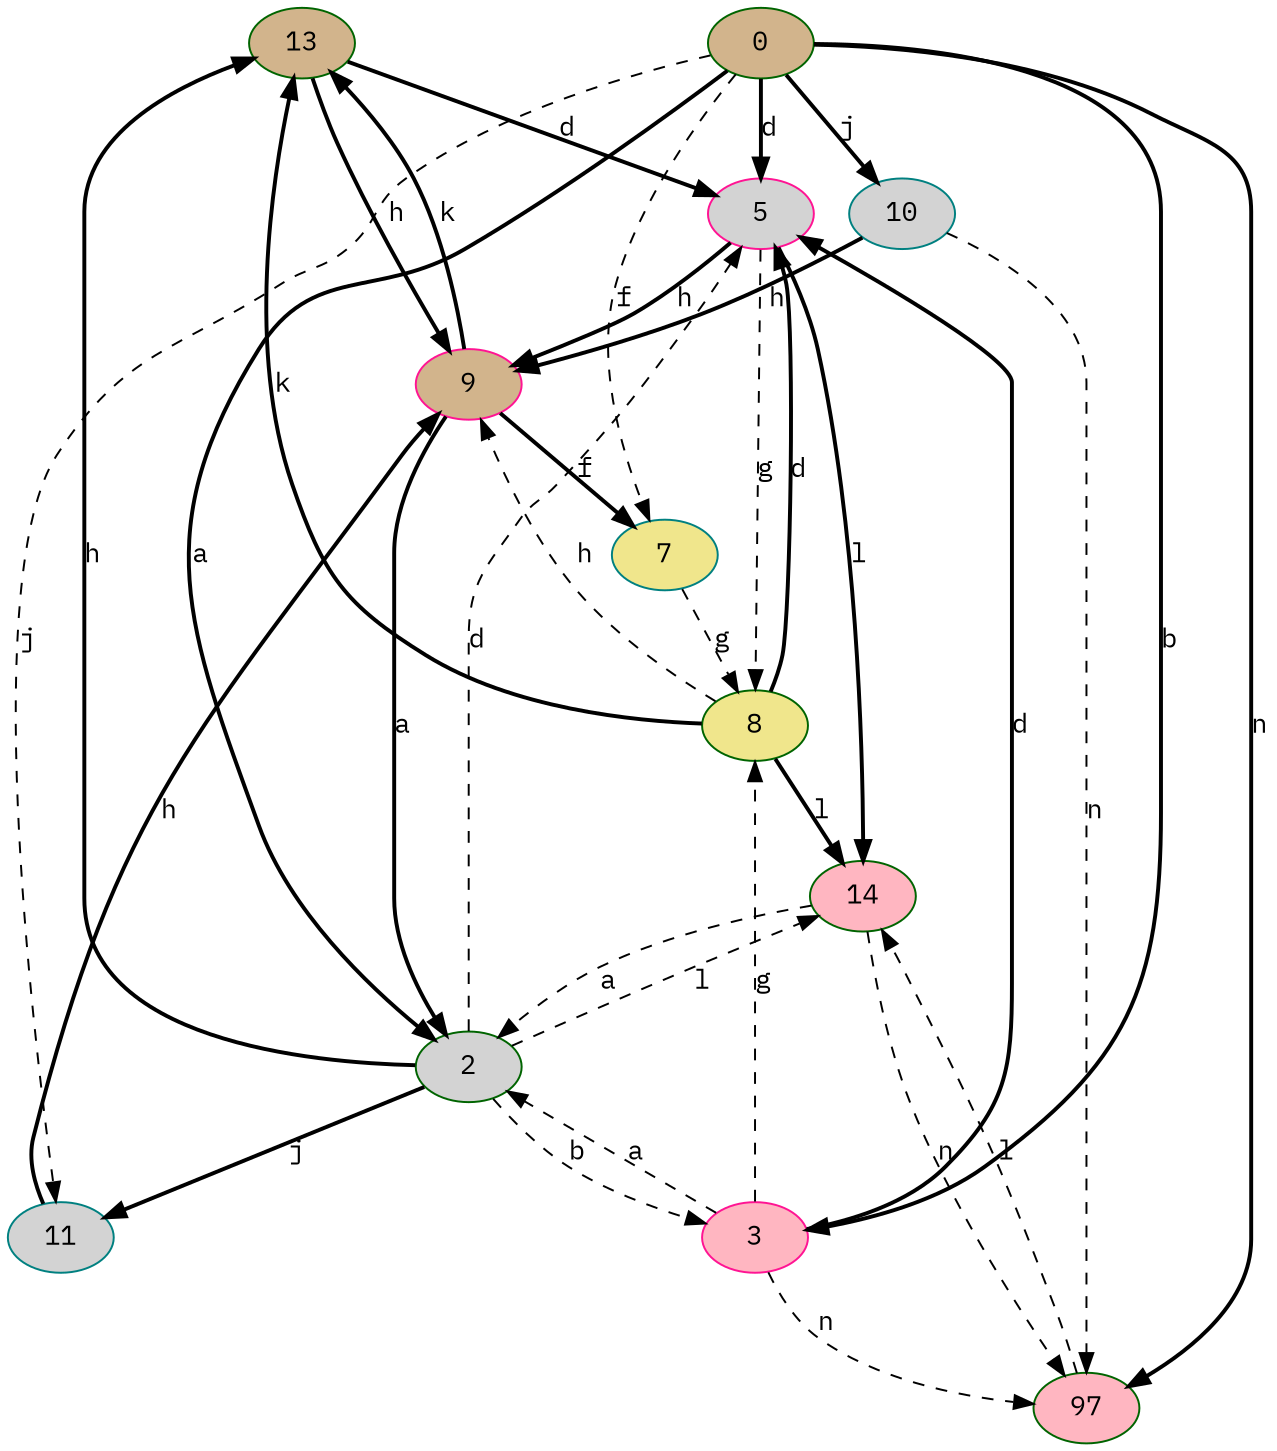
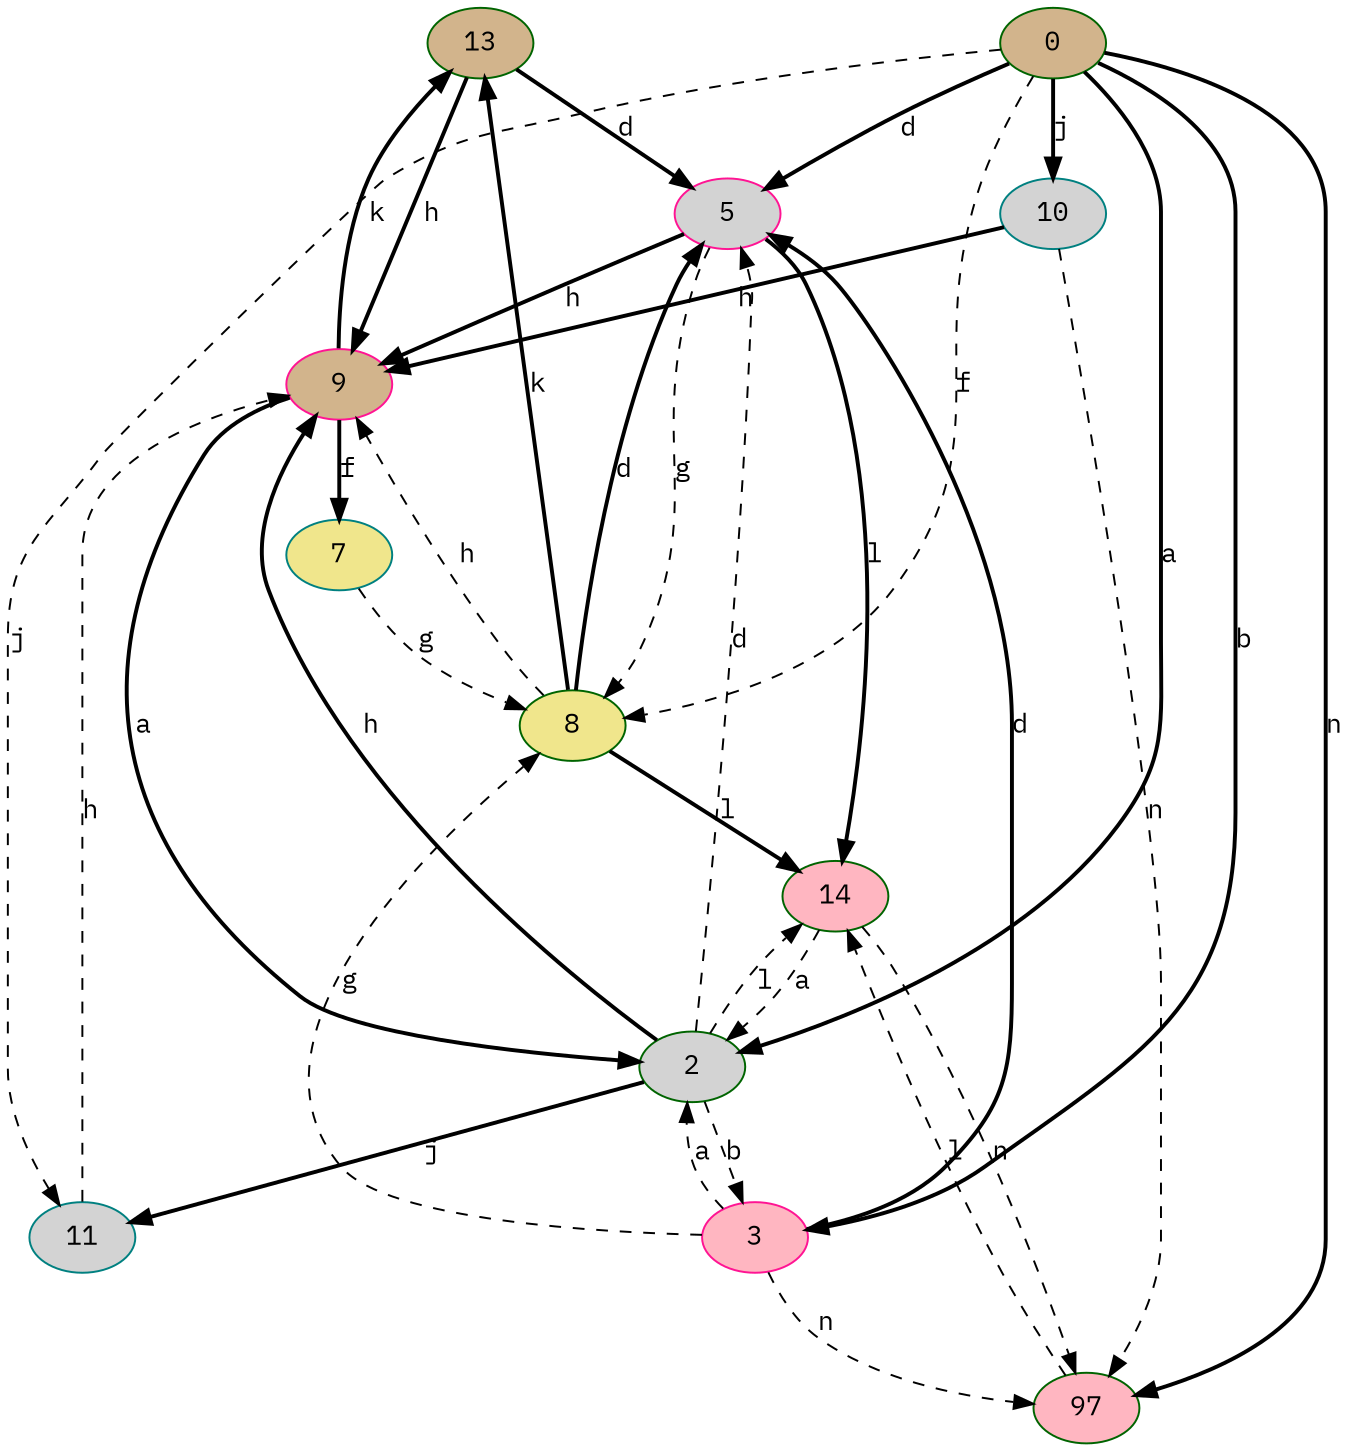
edge "0" -> "7": now "0" -> "8"
edge "2" -> "13": now "2" -> "9"
edge "11" -> "9": style bold -> dashed
